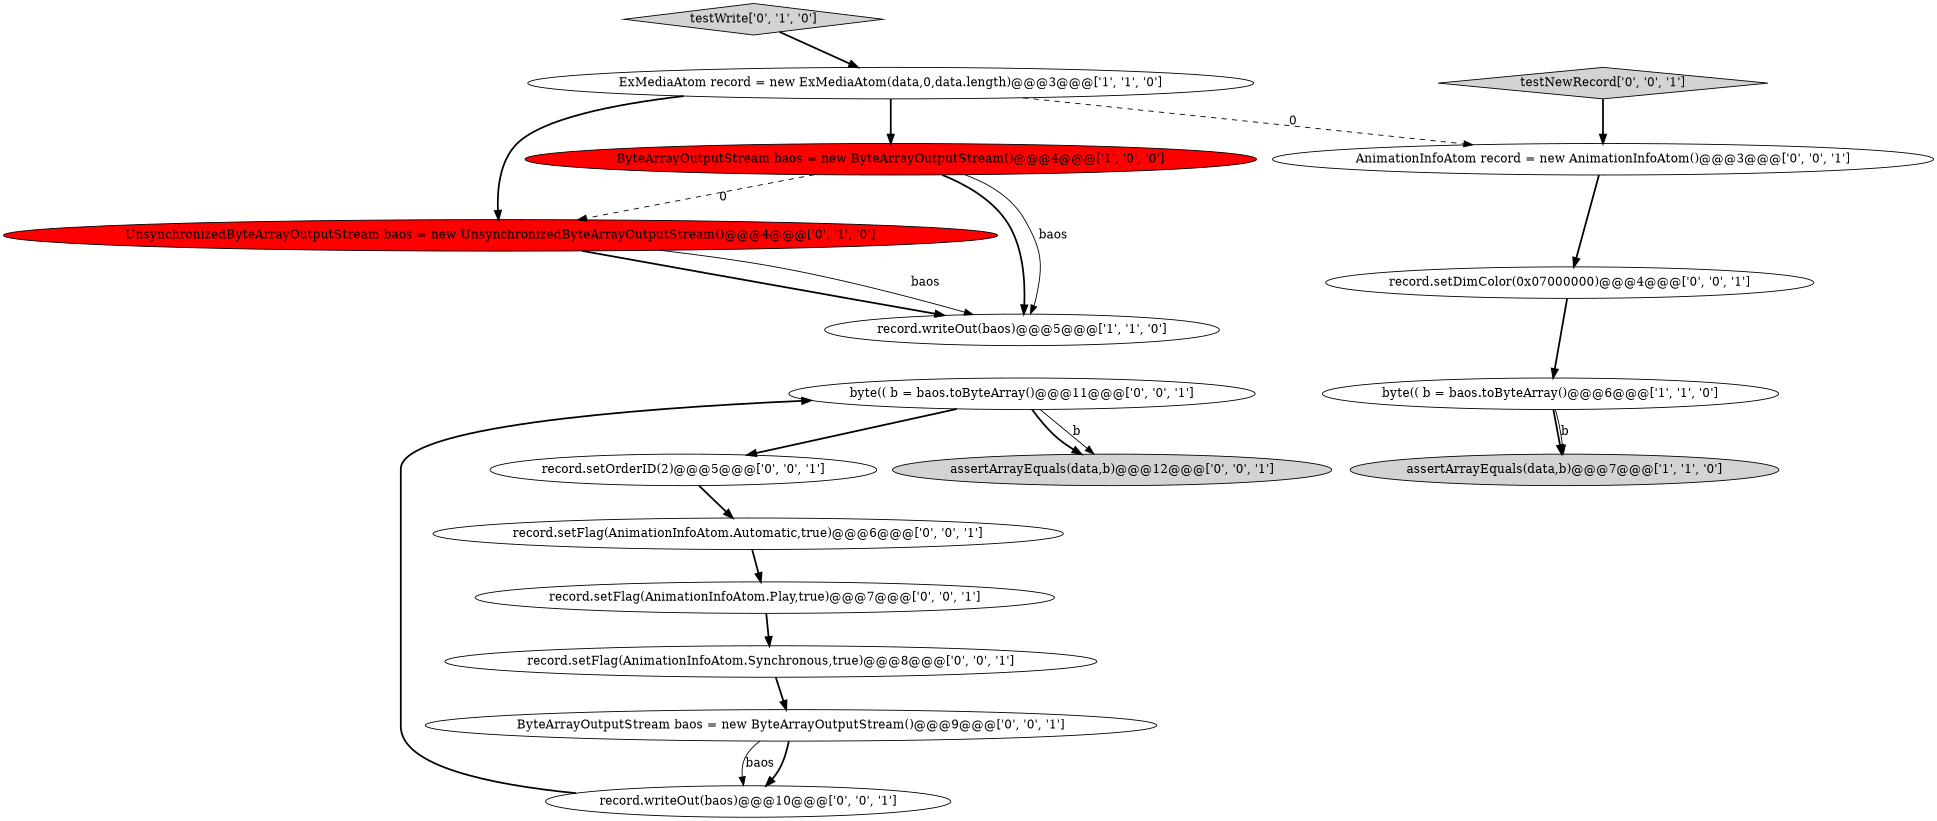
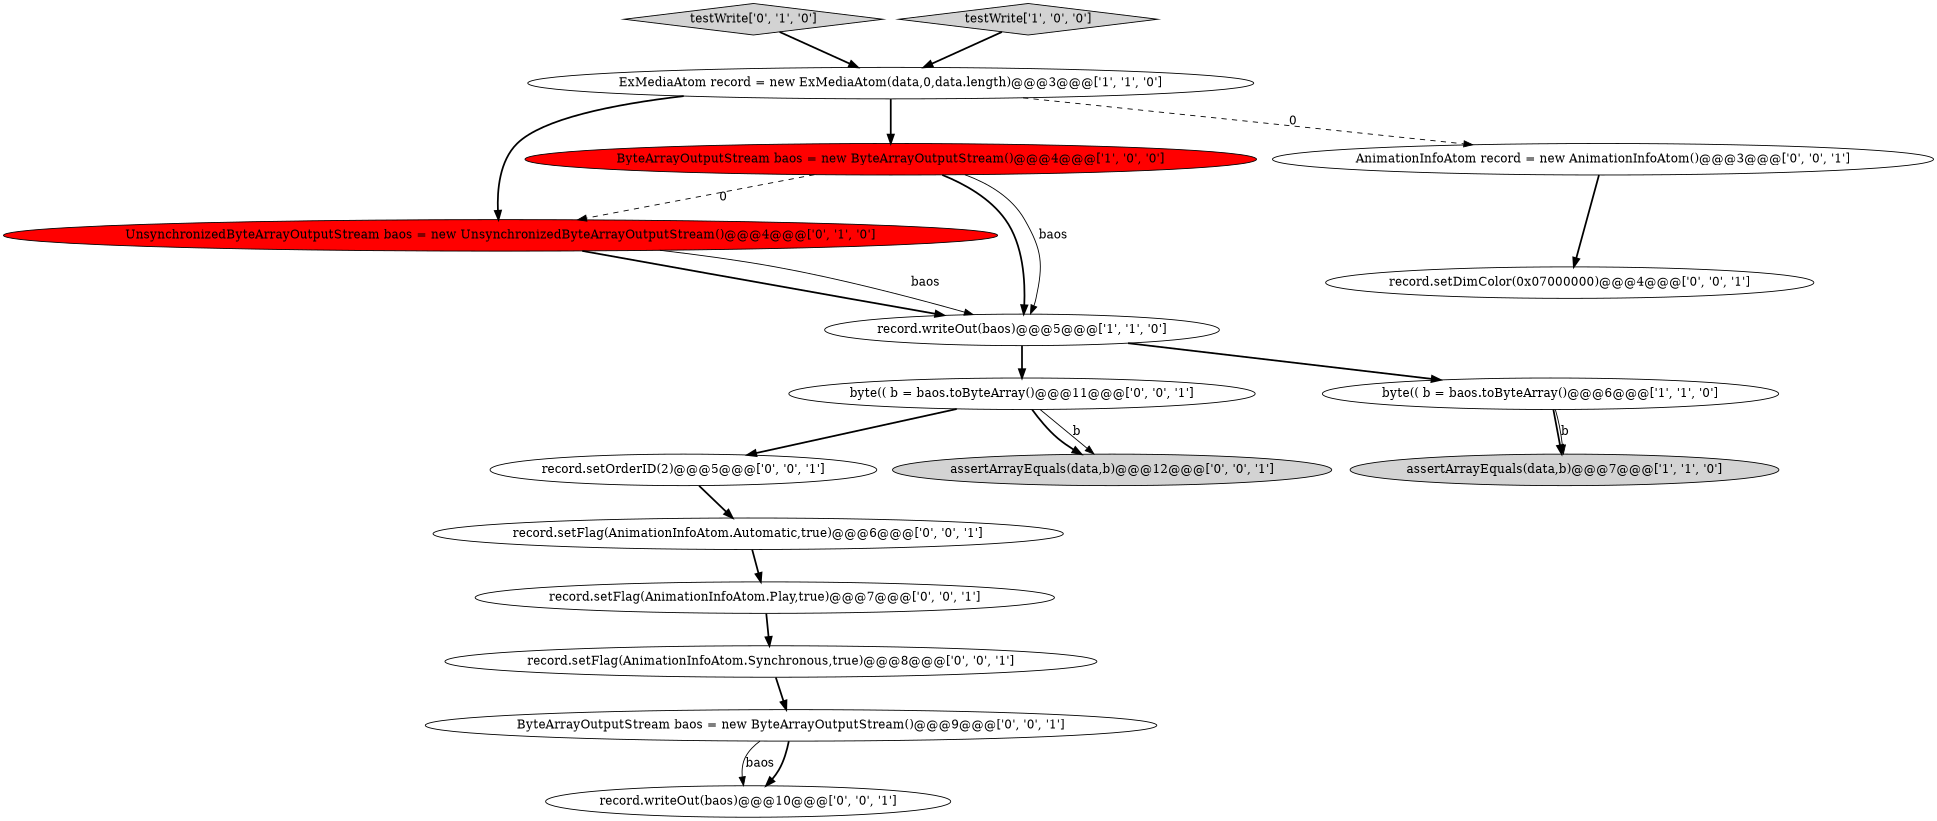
node "testWrite['1', '0', '0']": added
node "testNewRecord['0', '0', '1']": removed
edge "record.setDimColor(0x07000000)@@@4@@@['0', '0', '1']" -> "byte(( b = baos.toByteArray()@@@6@@@['1', '1', '0']": now "record.writeOut(baos)@@@5@@@['1', '1', '0']" -> "byte(( b = baos.toByteArray()@@@6@@@['1', '1', '0']"
edge "record.writeOut(baos)@@@10@@@['0', '0', '1']" -> "byte(( b = baos.toByteArray()@@@11@@@['0', '0', '1']": now "record.writeOut(baos)@@@5@@@['1', '1', '0']" -> "byte(( b = baos.toByteArray()@@@11@@@['0', '0', '1']"
